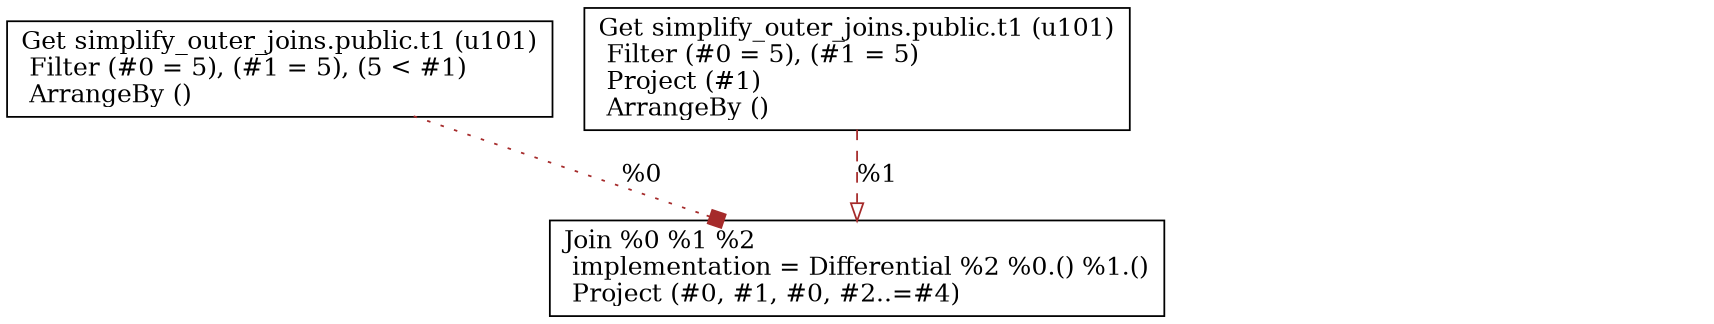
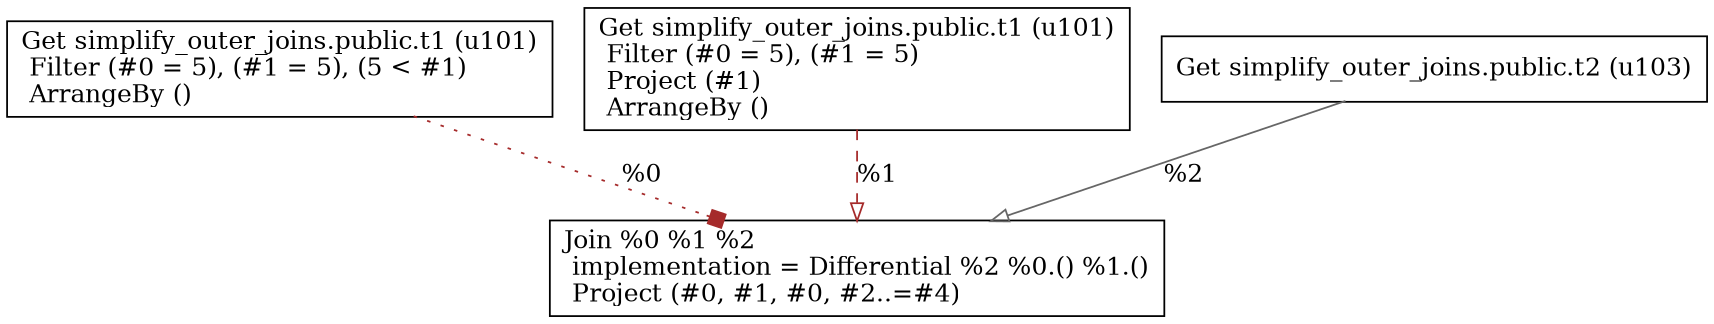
node "Get simplify_outer_joins.public.t2 (u103)": added
